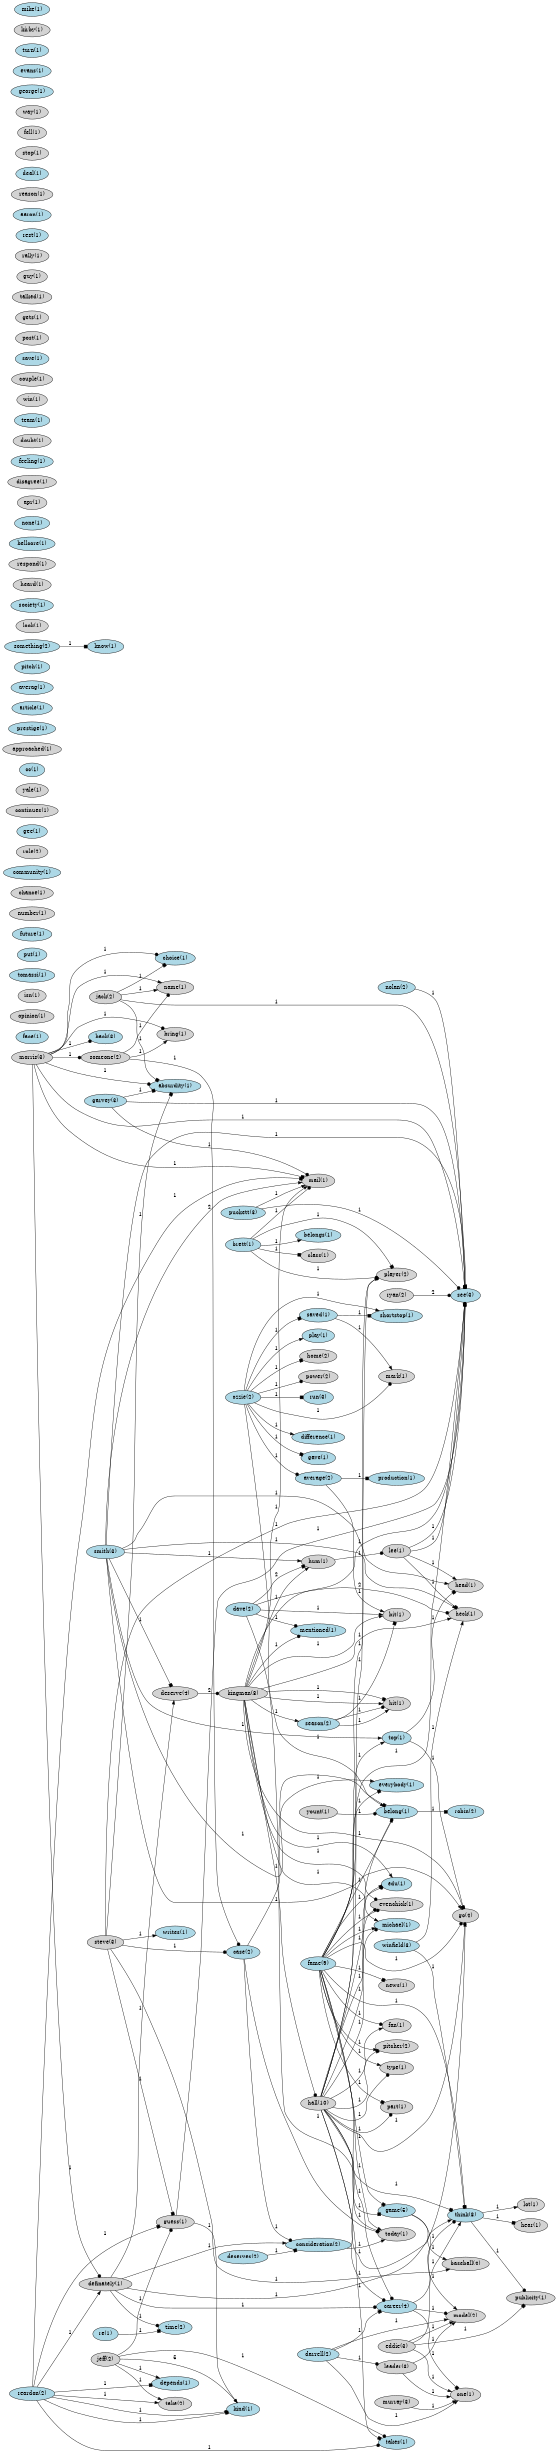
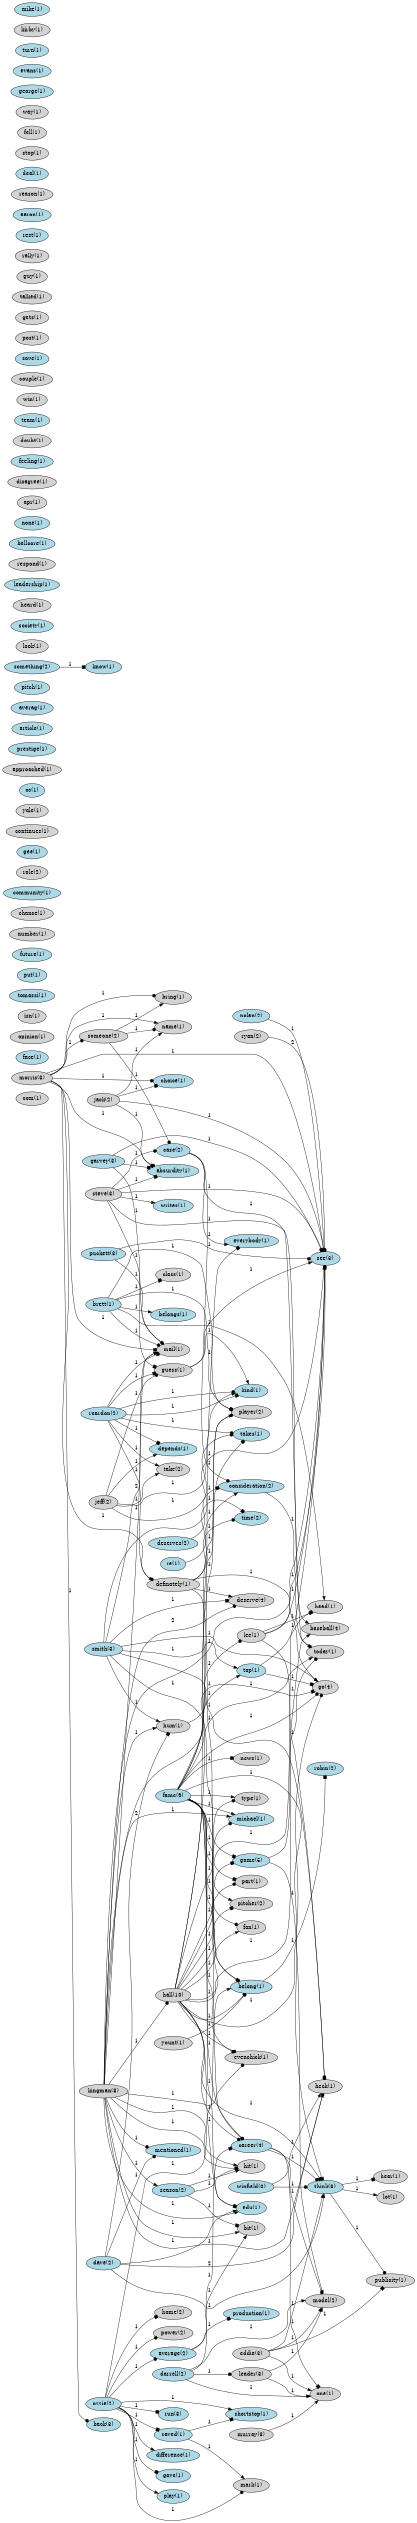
node "leadership(1)": added
node "com(1)": added
edge "smith(3)" -> "head(1)": now "brett(1)" -> "head(1)"
edge "dave(2)" -> "bit(1)": now "dave(2)" -> "edu(1)"
edge "deserve(4)" -> "kingman(8)": reversed
edge "jeff(2)" -> "kind(1)": label "5" -> "1"
